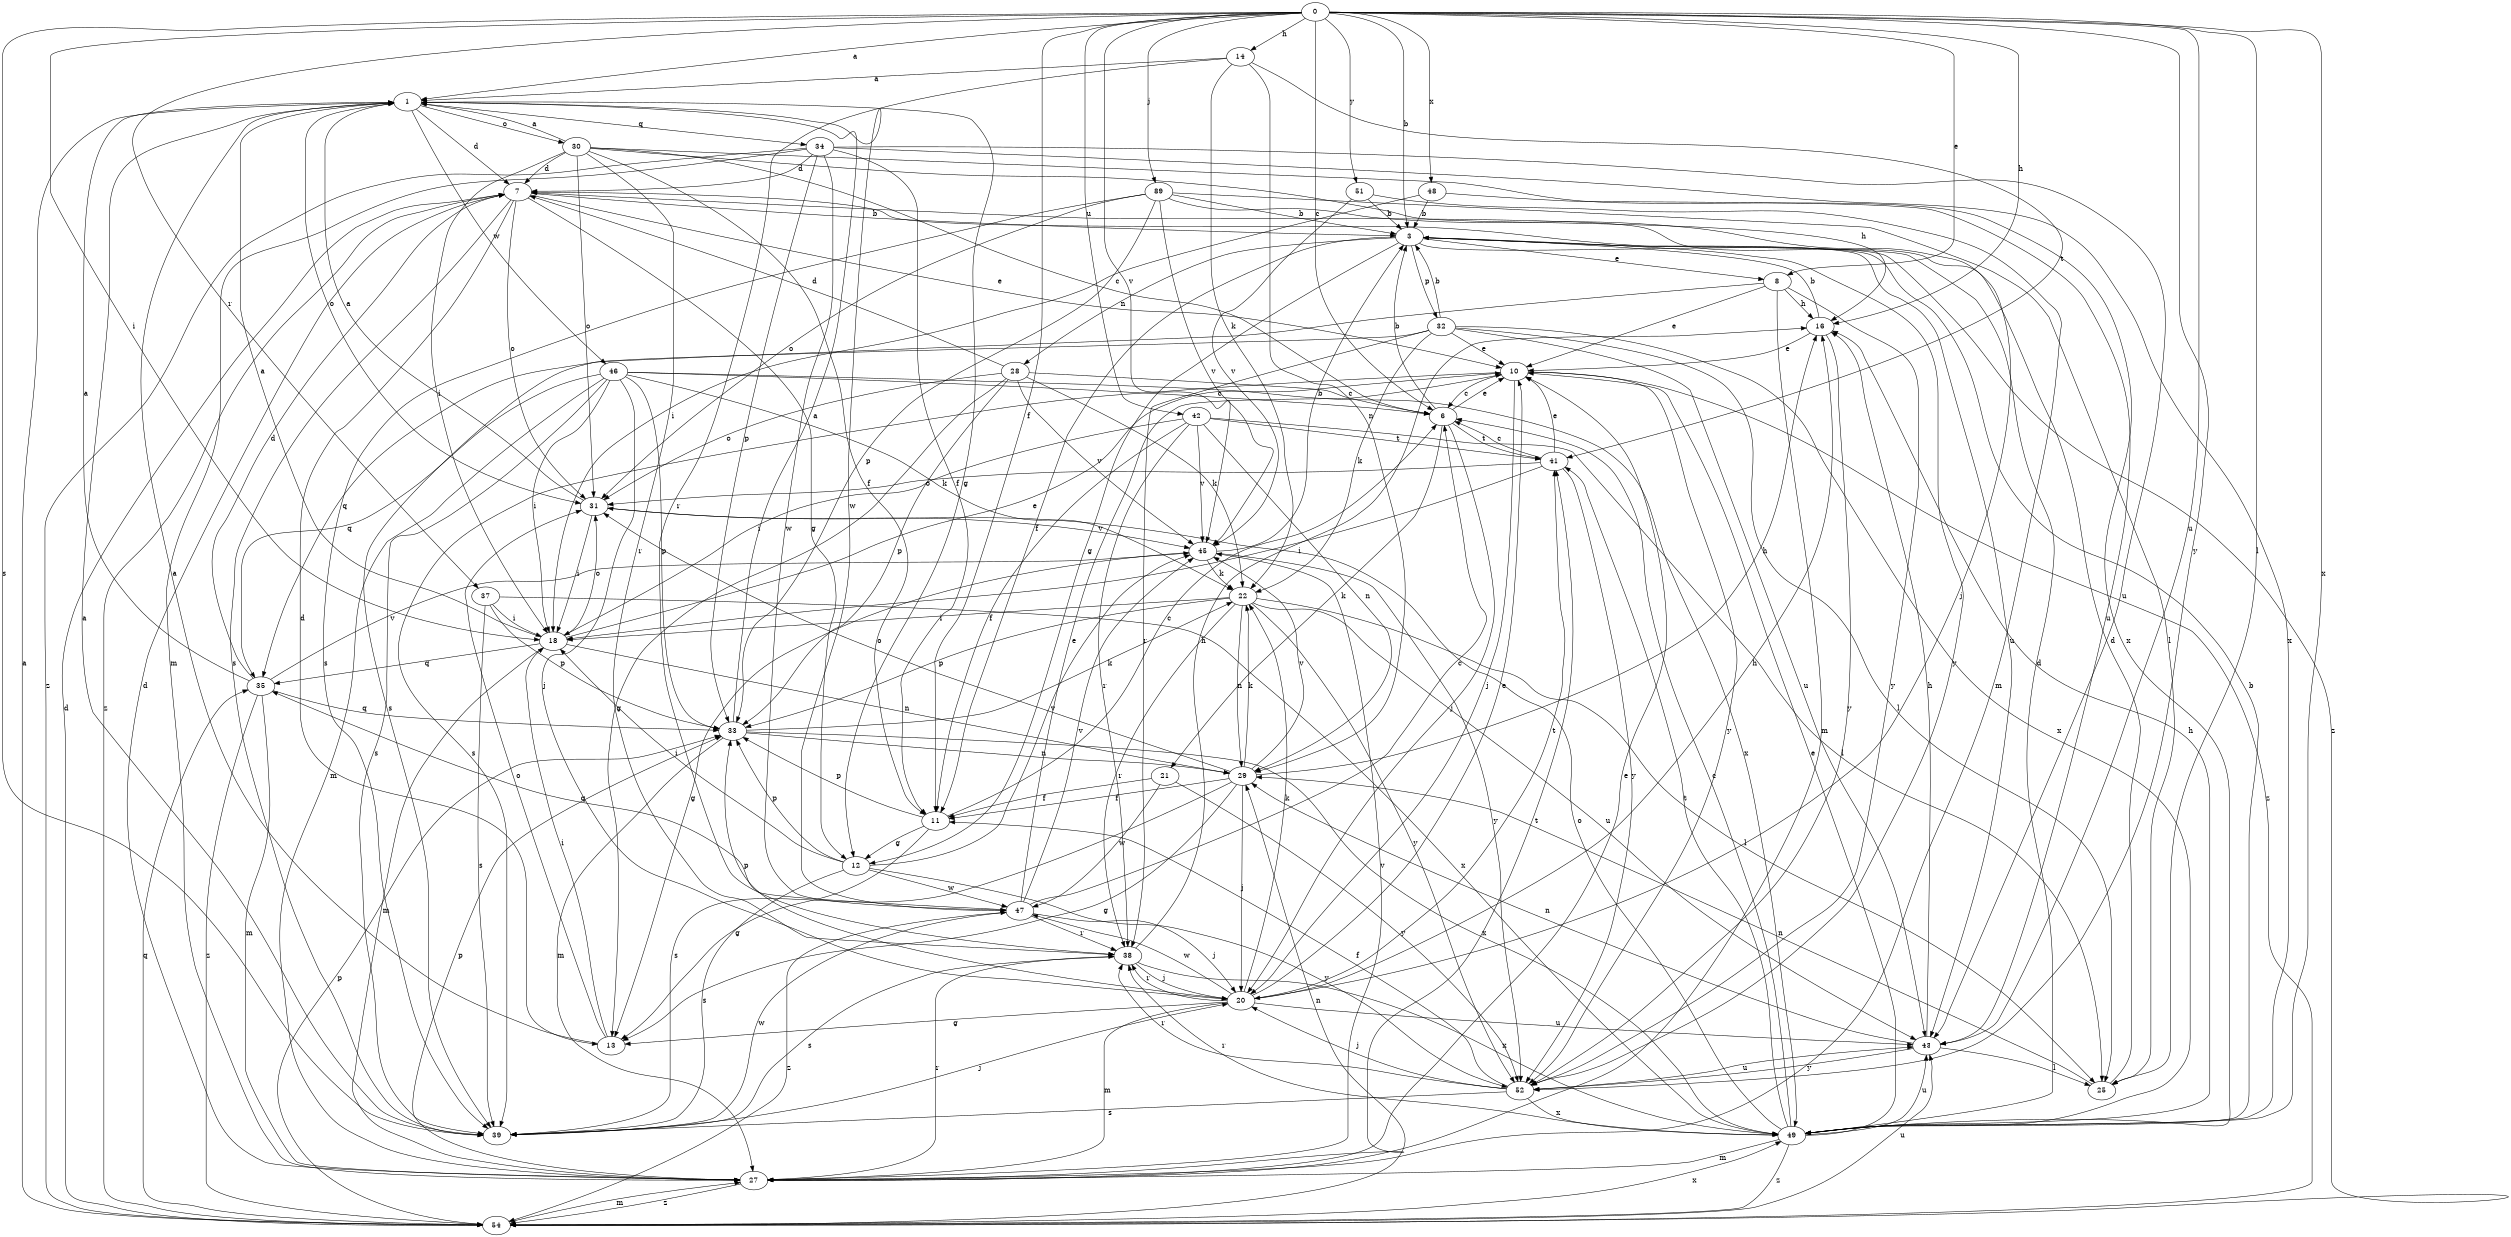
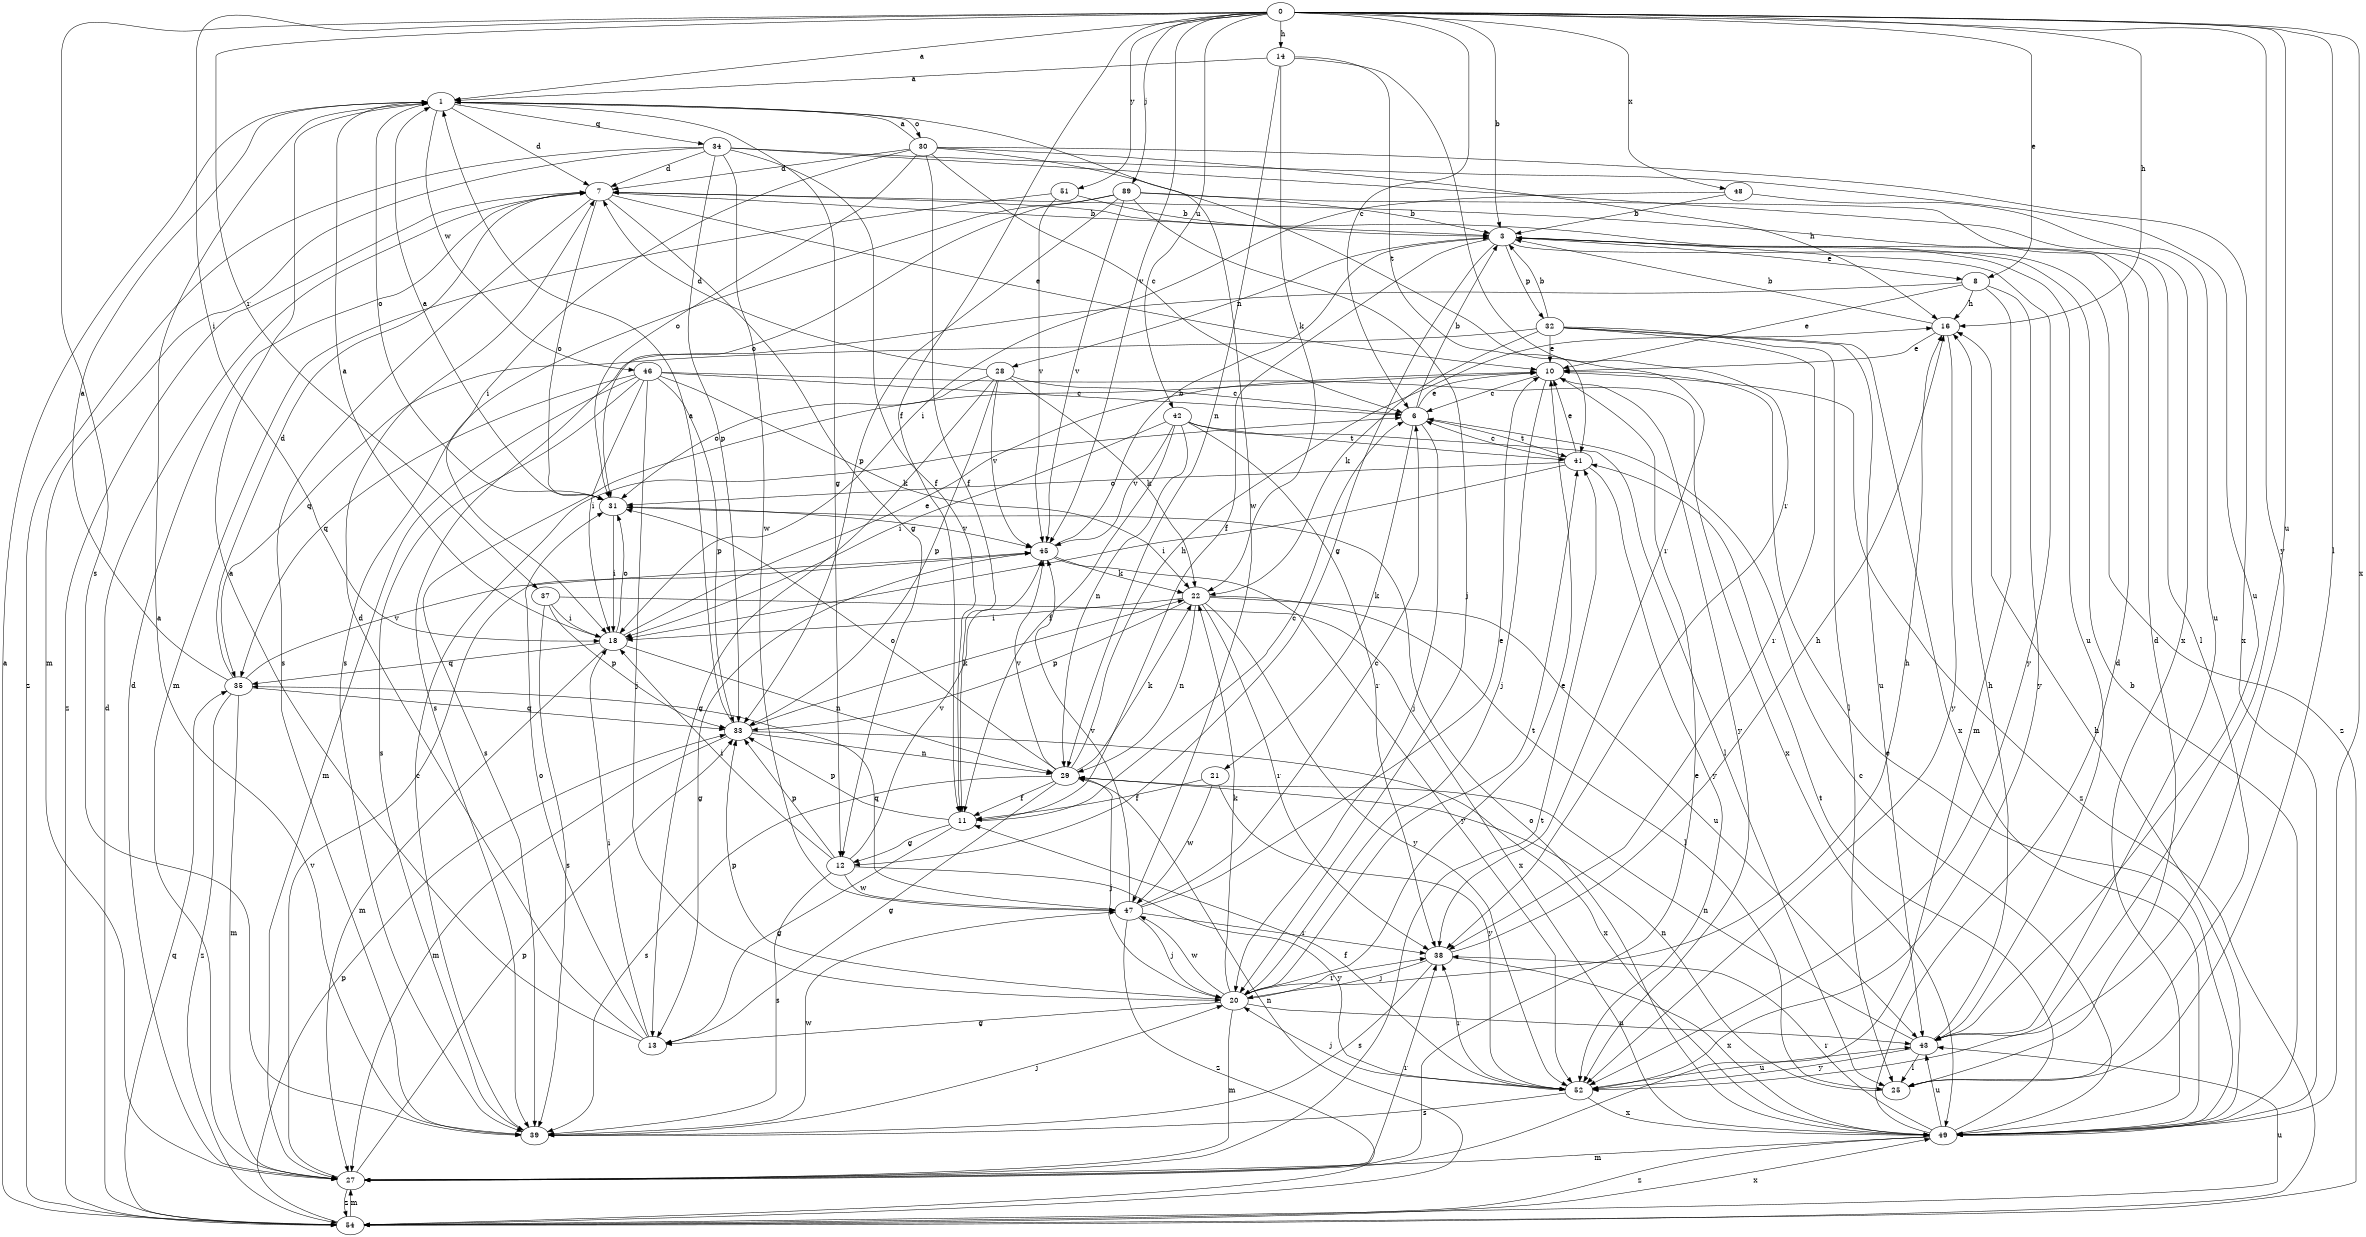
edge "39" -> "6": added, label "c"
edge "7" -> "13": reversed
